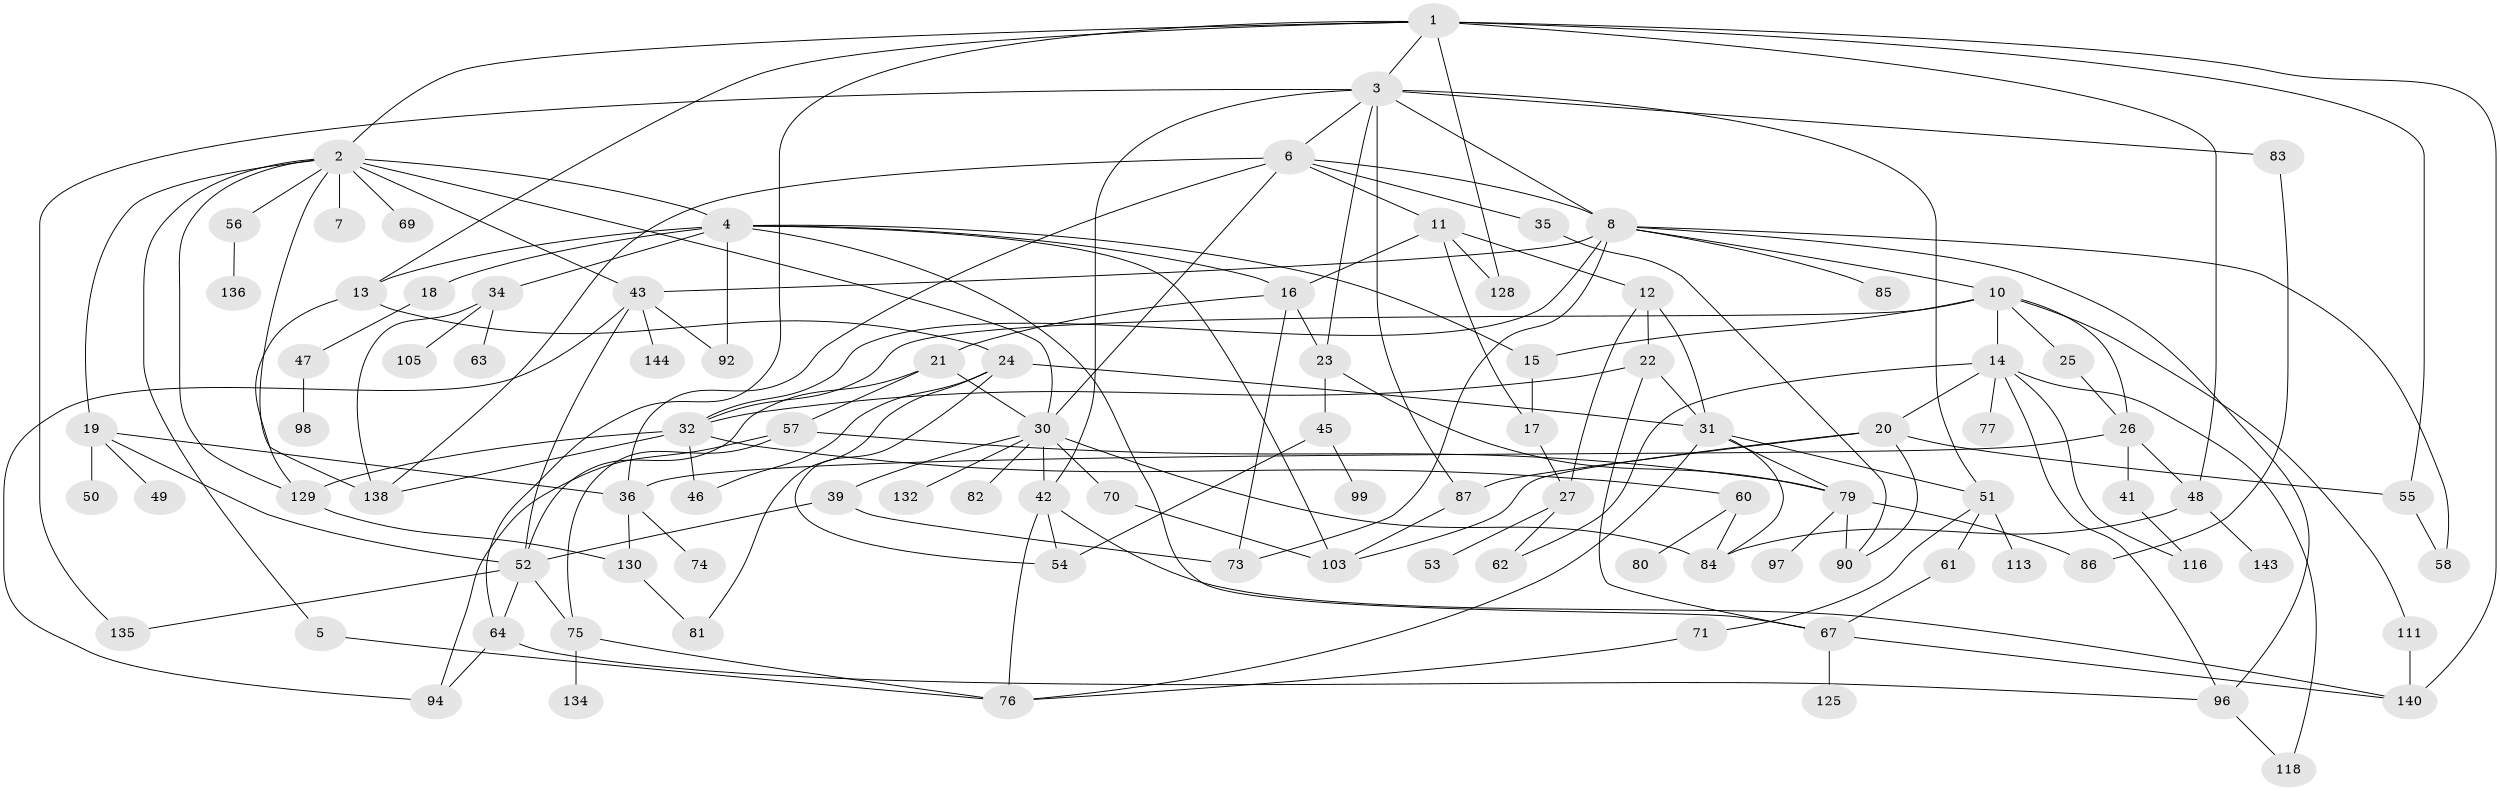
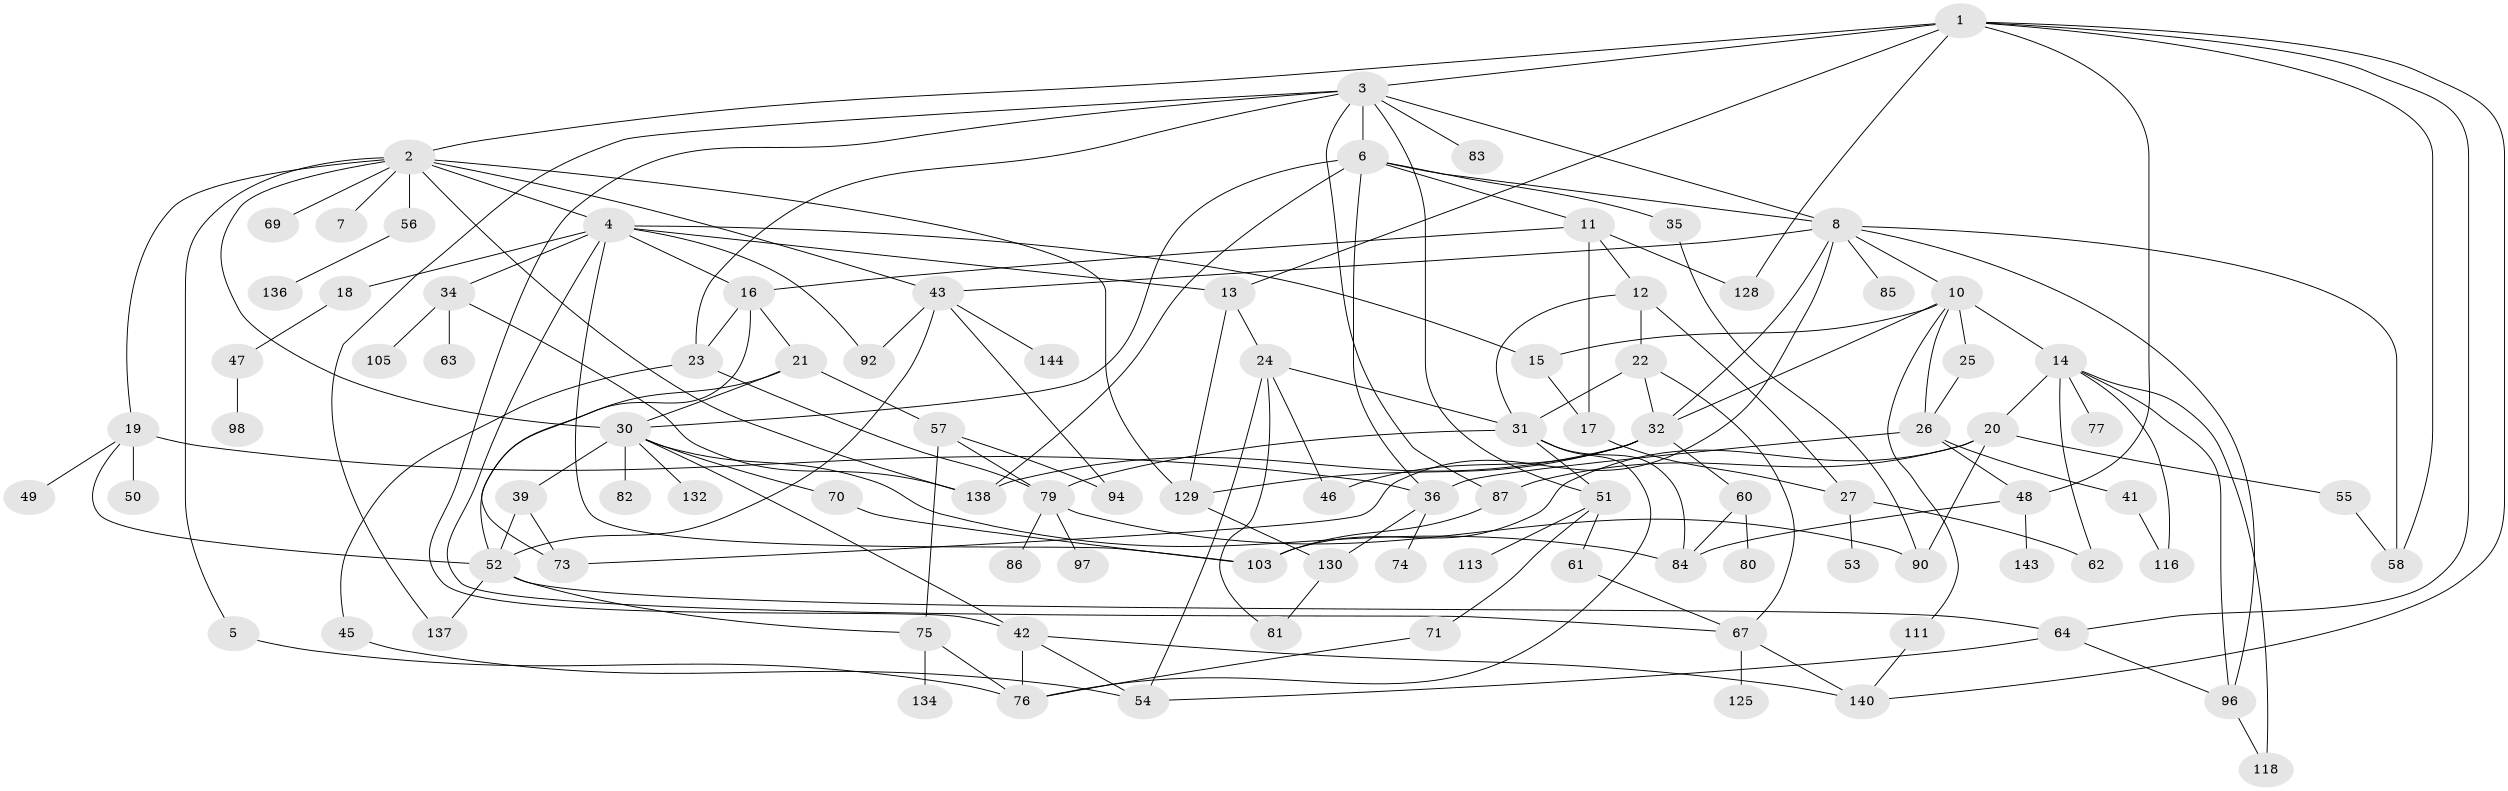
edge "1" -- "55": now "1" -- "58"
edge "83" -- "86": removed
node "99": removed
node "135": label "135" -> "137"
edge "64" -- "94": now "64" -- "54"
